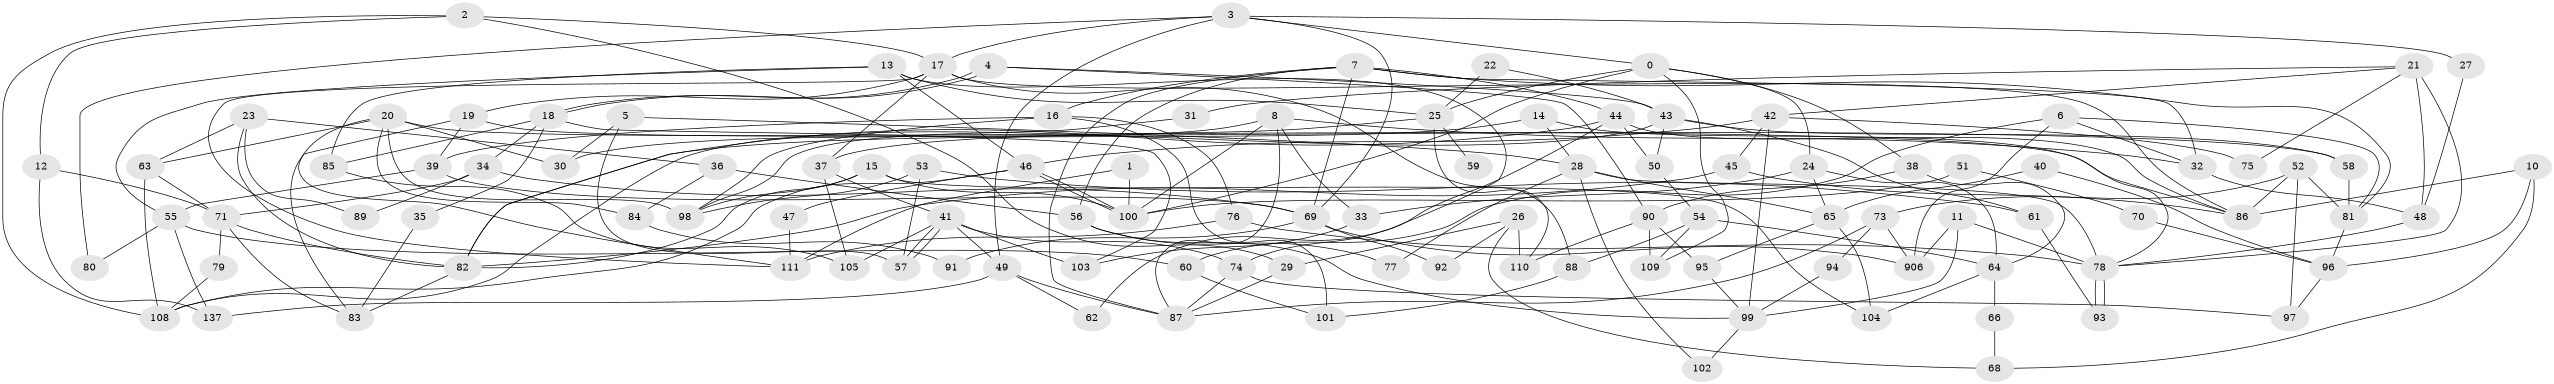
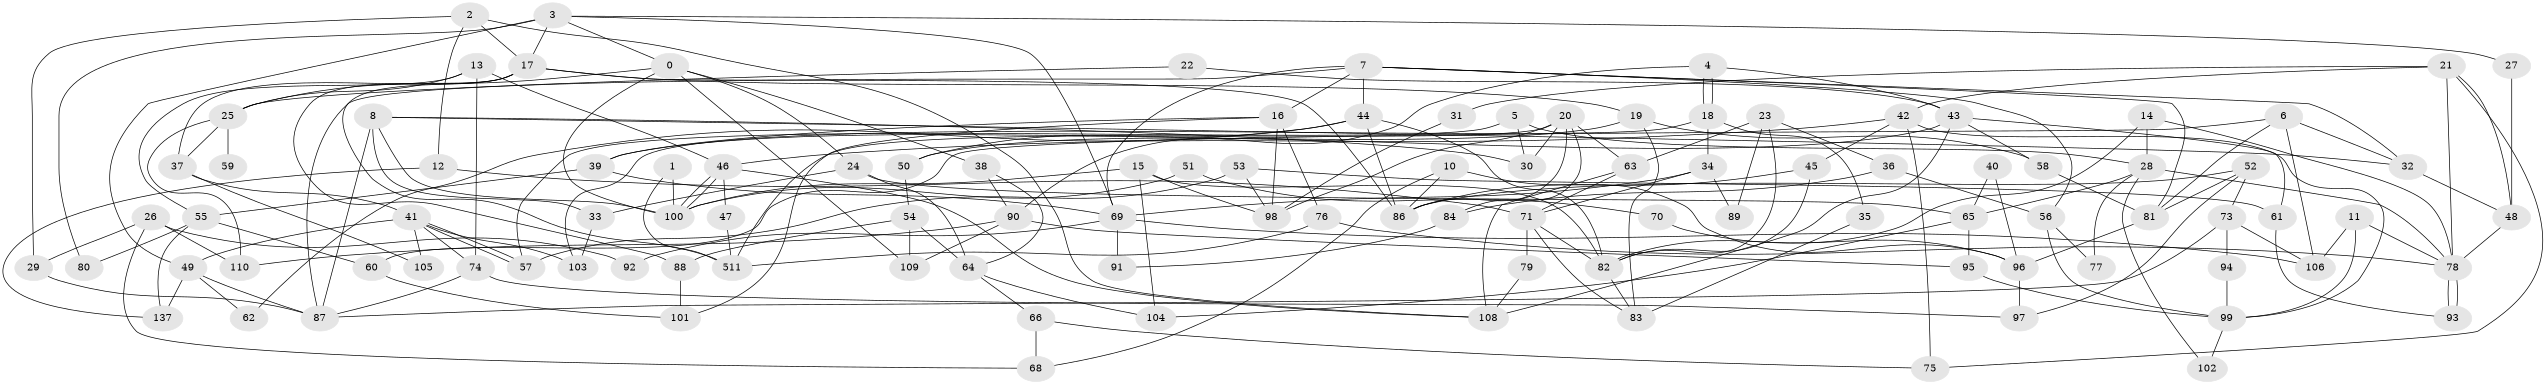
node "85": removed
node "111": label "111" -> "511"
node "906": label "906" -> "106"
edge "66" -- "75": added
